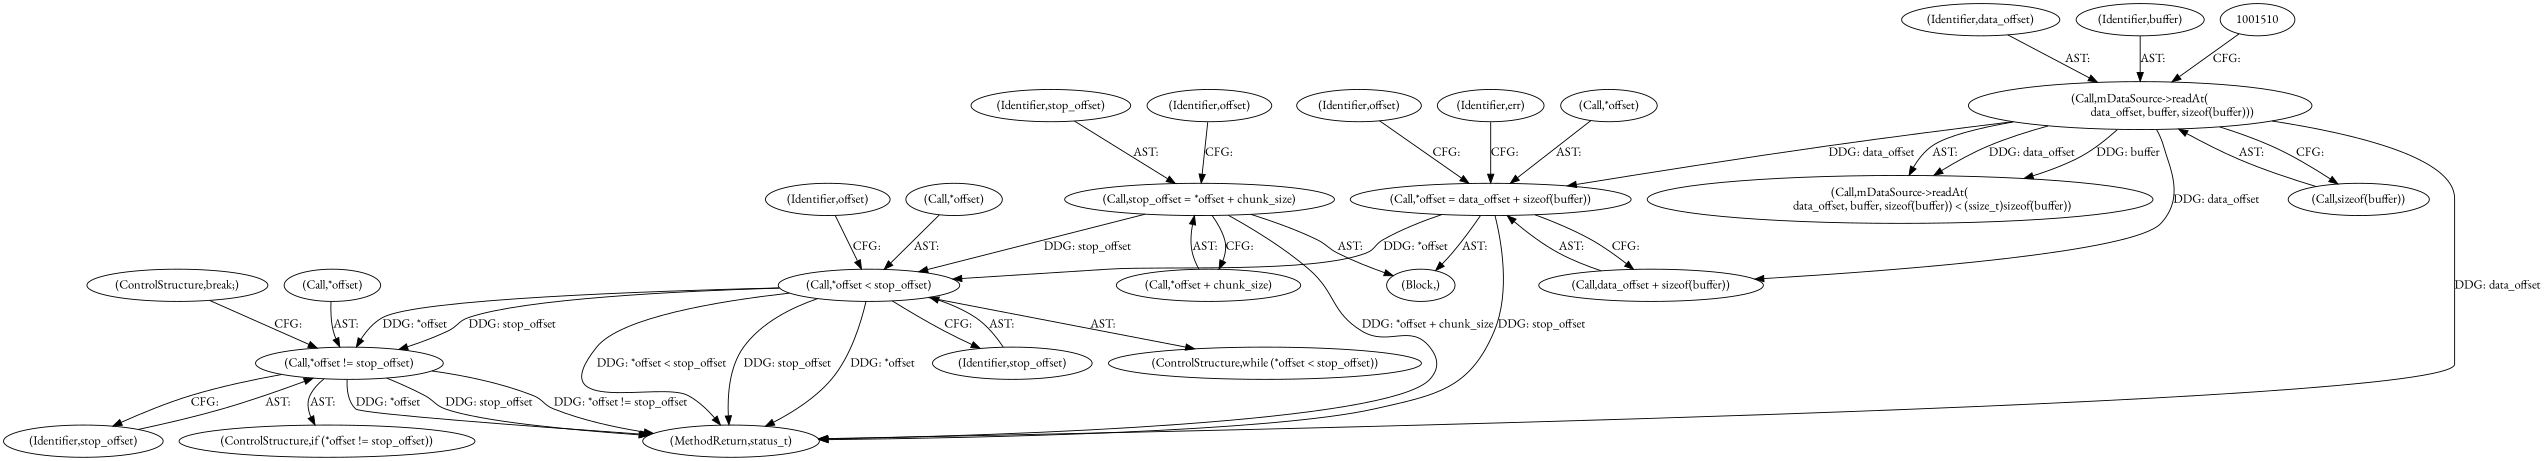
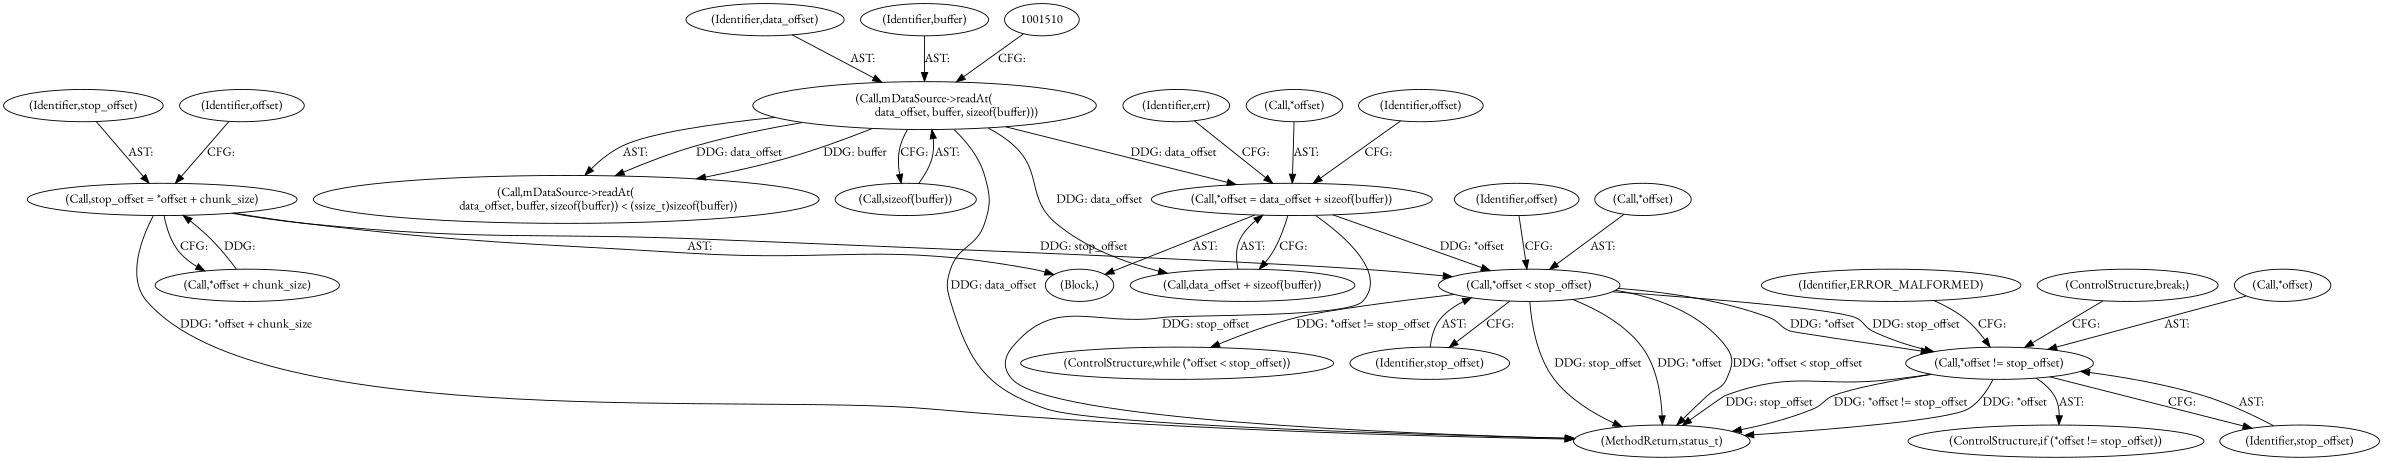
edge "(Call,*offset + chunk_size)" -> "(Call,stop_offset = *offset + chunk_size)": label "AST: " -> "DDG: "
node "(Identifier,ERROR_MALFORMED)": added
edge "(Call,*offset < stop_offset)" -> "(ControlStructure,while (*offset < stop_offset))": label "AST: " -> "DDG: *offset != stop_offset"
